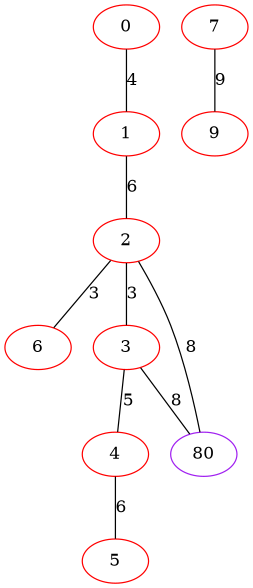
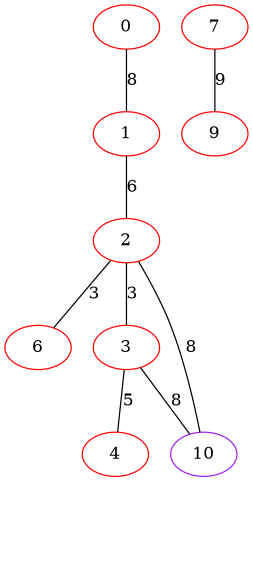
edge "0" -- "1": label "4" -> "8"
node "80": label "80" -> "10"
node "5": removed
